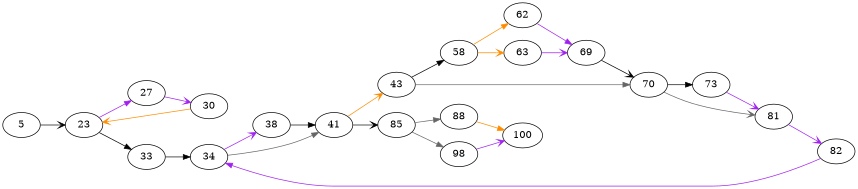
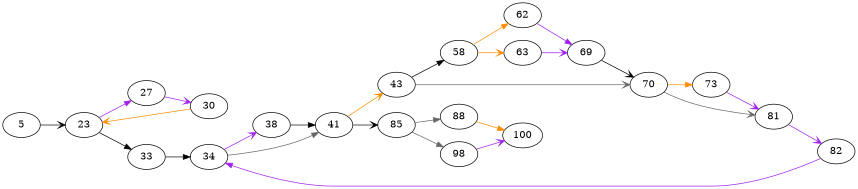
edge "43" -> "70": arrowhead normal -> vee
edge "70" -> "73": color black -> darkorange
